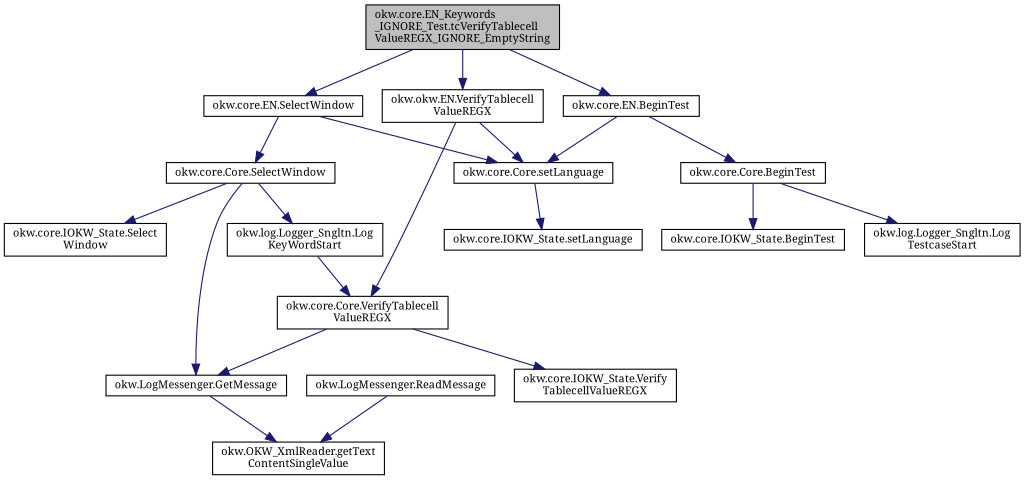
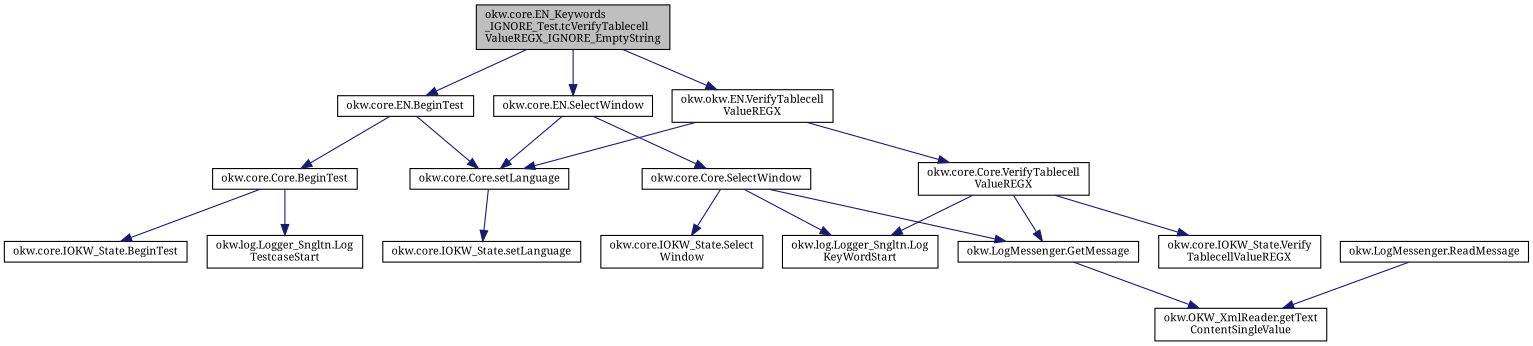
edge "okw.log.Logger_Sngltn.Log KeyWordStart" -> "okw.core.Core.VerifyTablecell ValueREGX": reversed
